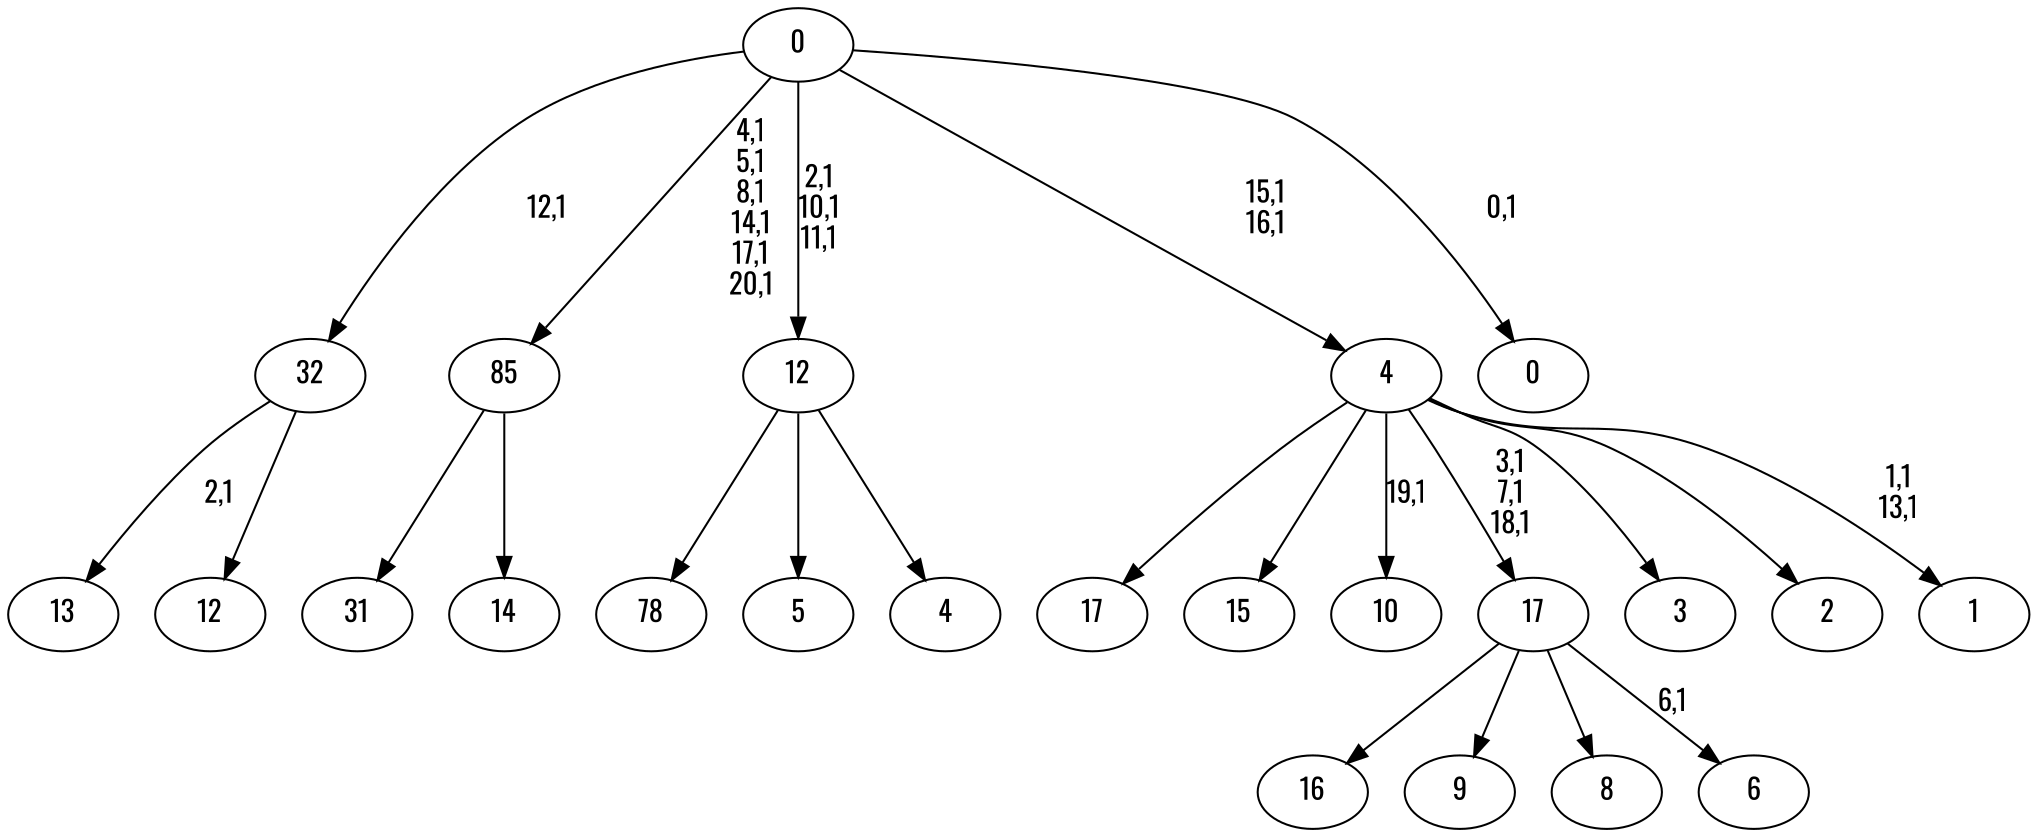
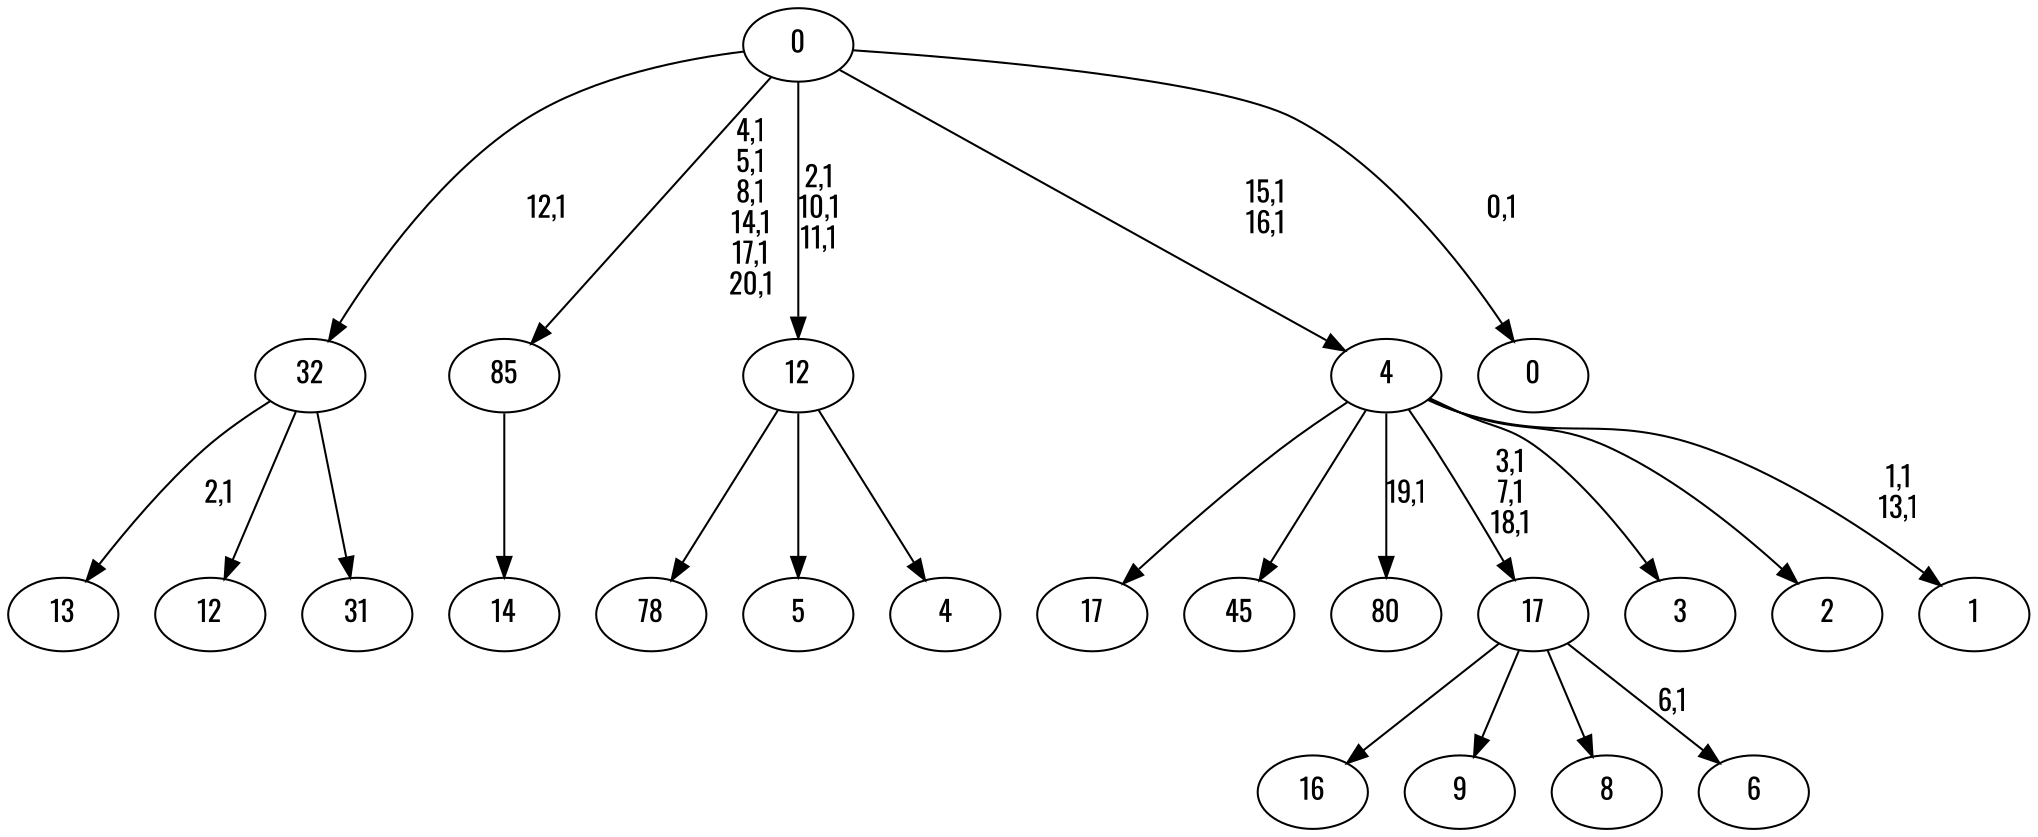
edge "85" -> "31": now "32" -> "31"
node "15": label "15" -> "45"
node "10": label "10" -> "80"
